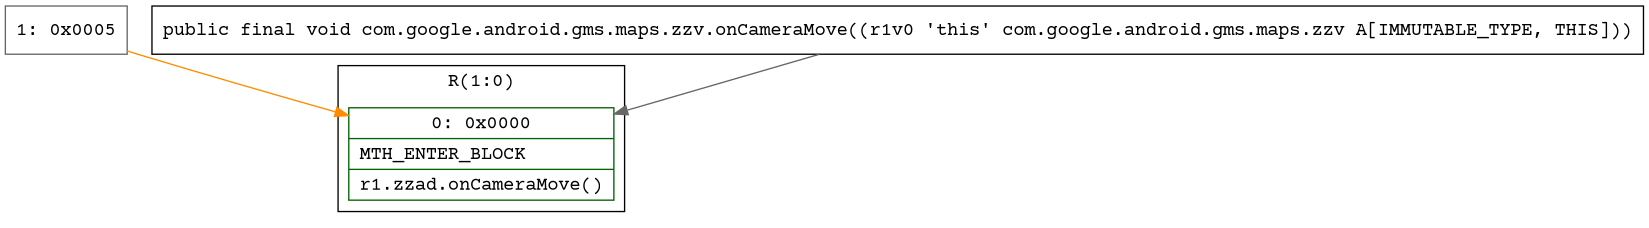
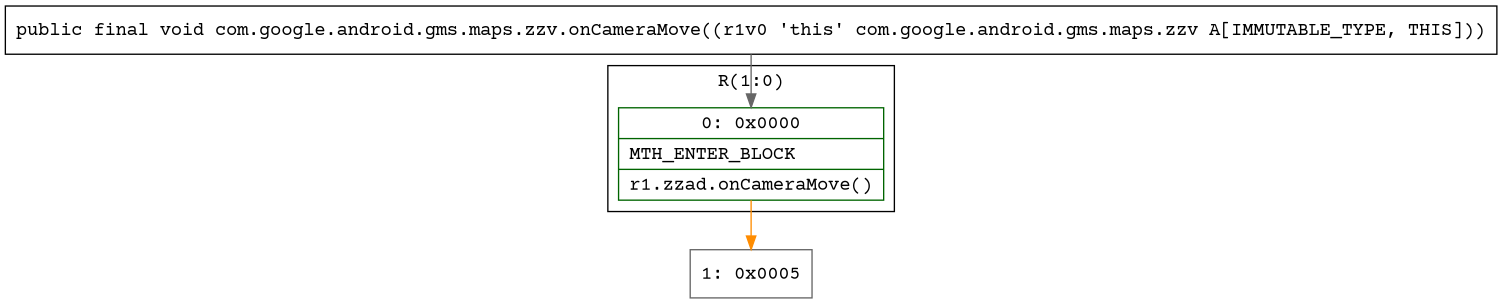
edge "1: 0x0005" -> "0: 0x0000": reversed
